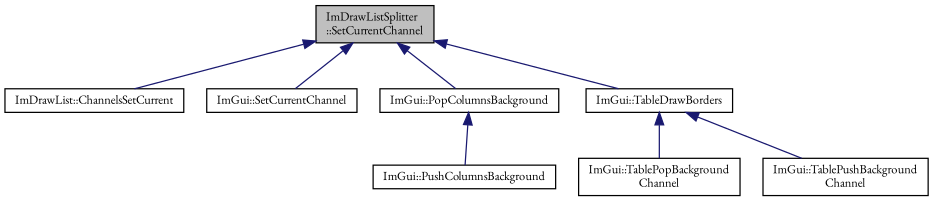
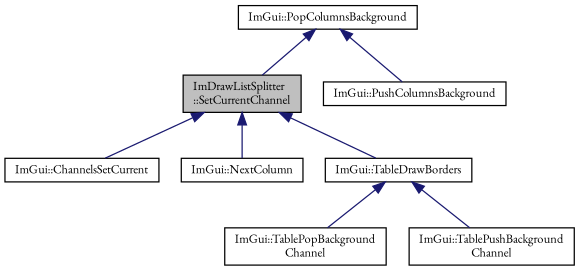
edge "ImGui::PopColumnsBackground" -> "ImDrawListSplitter ::SetCurrentChannel": reversed
node "ImDrawList::ChannelsSetCurrent": label "ImDrawList::ChannelsSetCurrent" -> "ImGui::ChannelsSetCurrent"
node "ImGui::SetCurrentChannel": label "ImGui::SetCurrentChannel" -> "ImGui::NextColumn"
